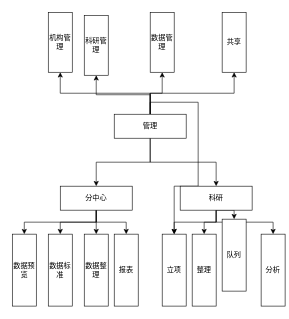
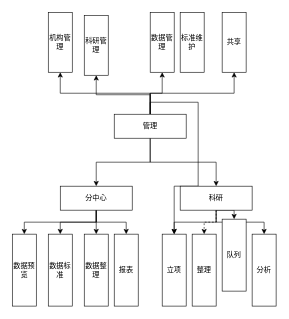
node "标准维护": added
edge "科研" -> "整理": style solid -> dashed
node "分析": moved (273, 270) -> (264, 270)
